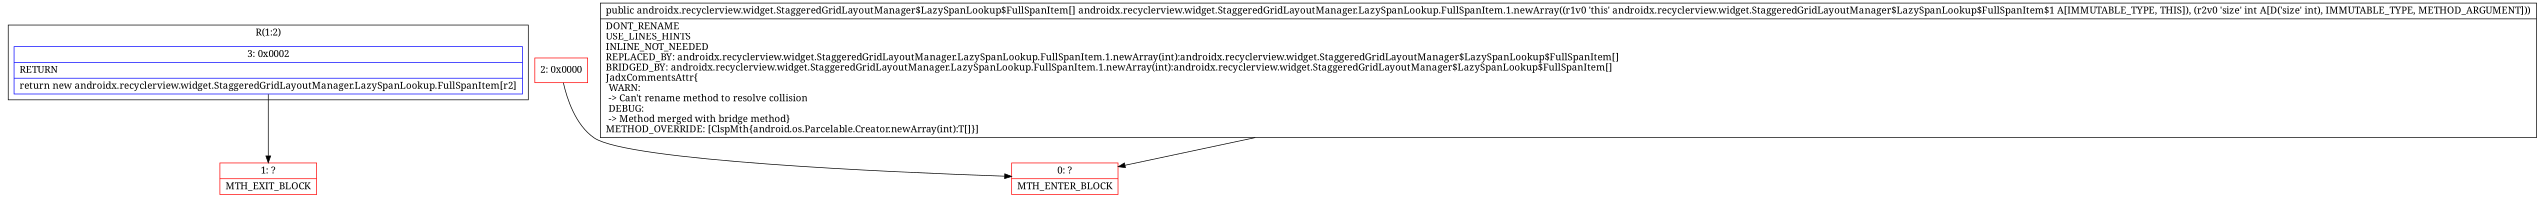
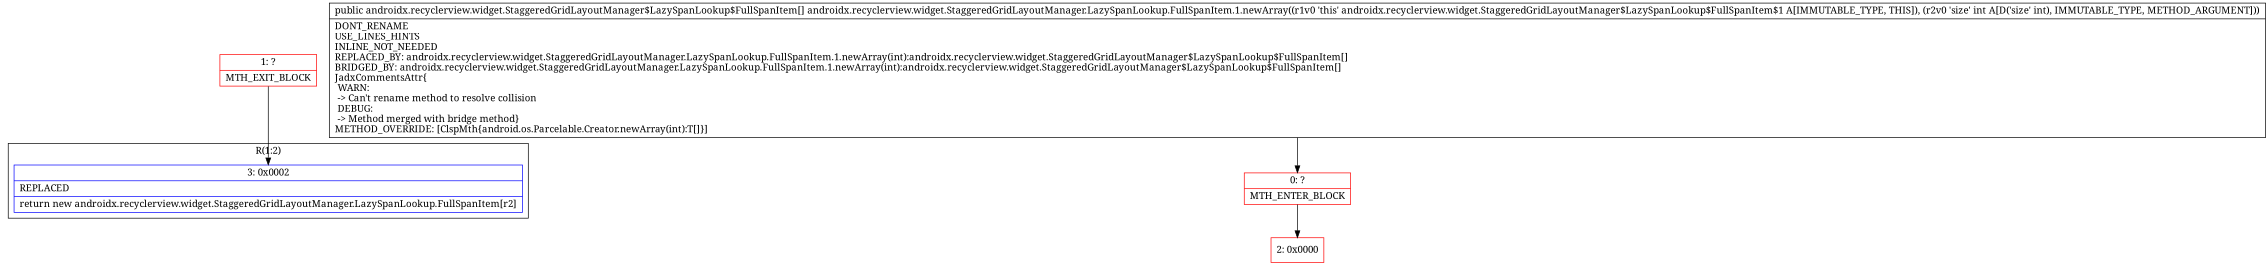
node "3: 0x0002": text "RETURN" -> "REPLACED"
edge "3: 0x0002" -> "1: ?": reversed
edge "2: 0x0000" -> "0: ?": reversed
